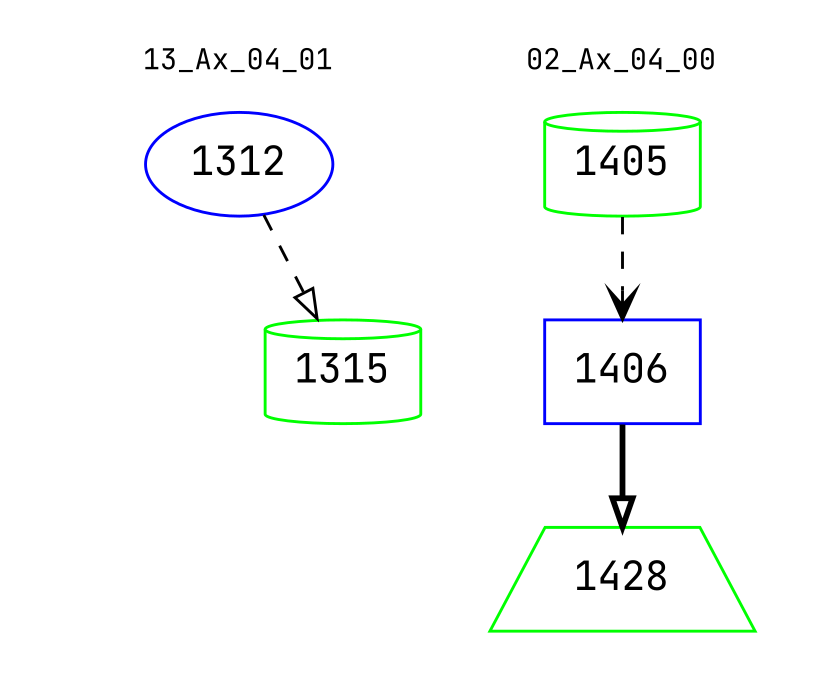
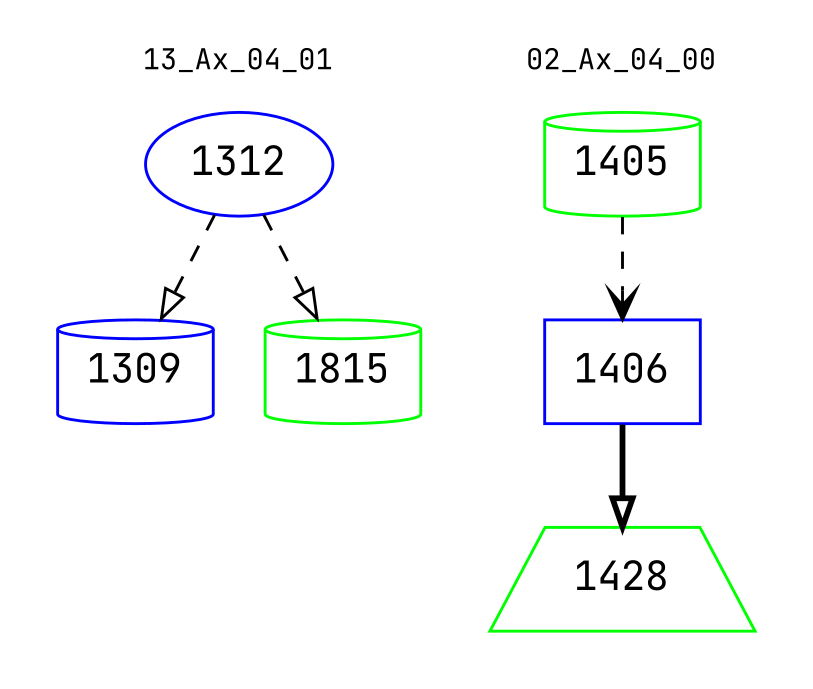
node "1309": added
node "1315": label "1315" -> "1815"
